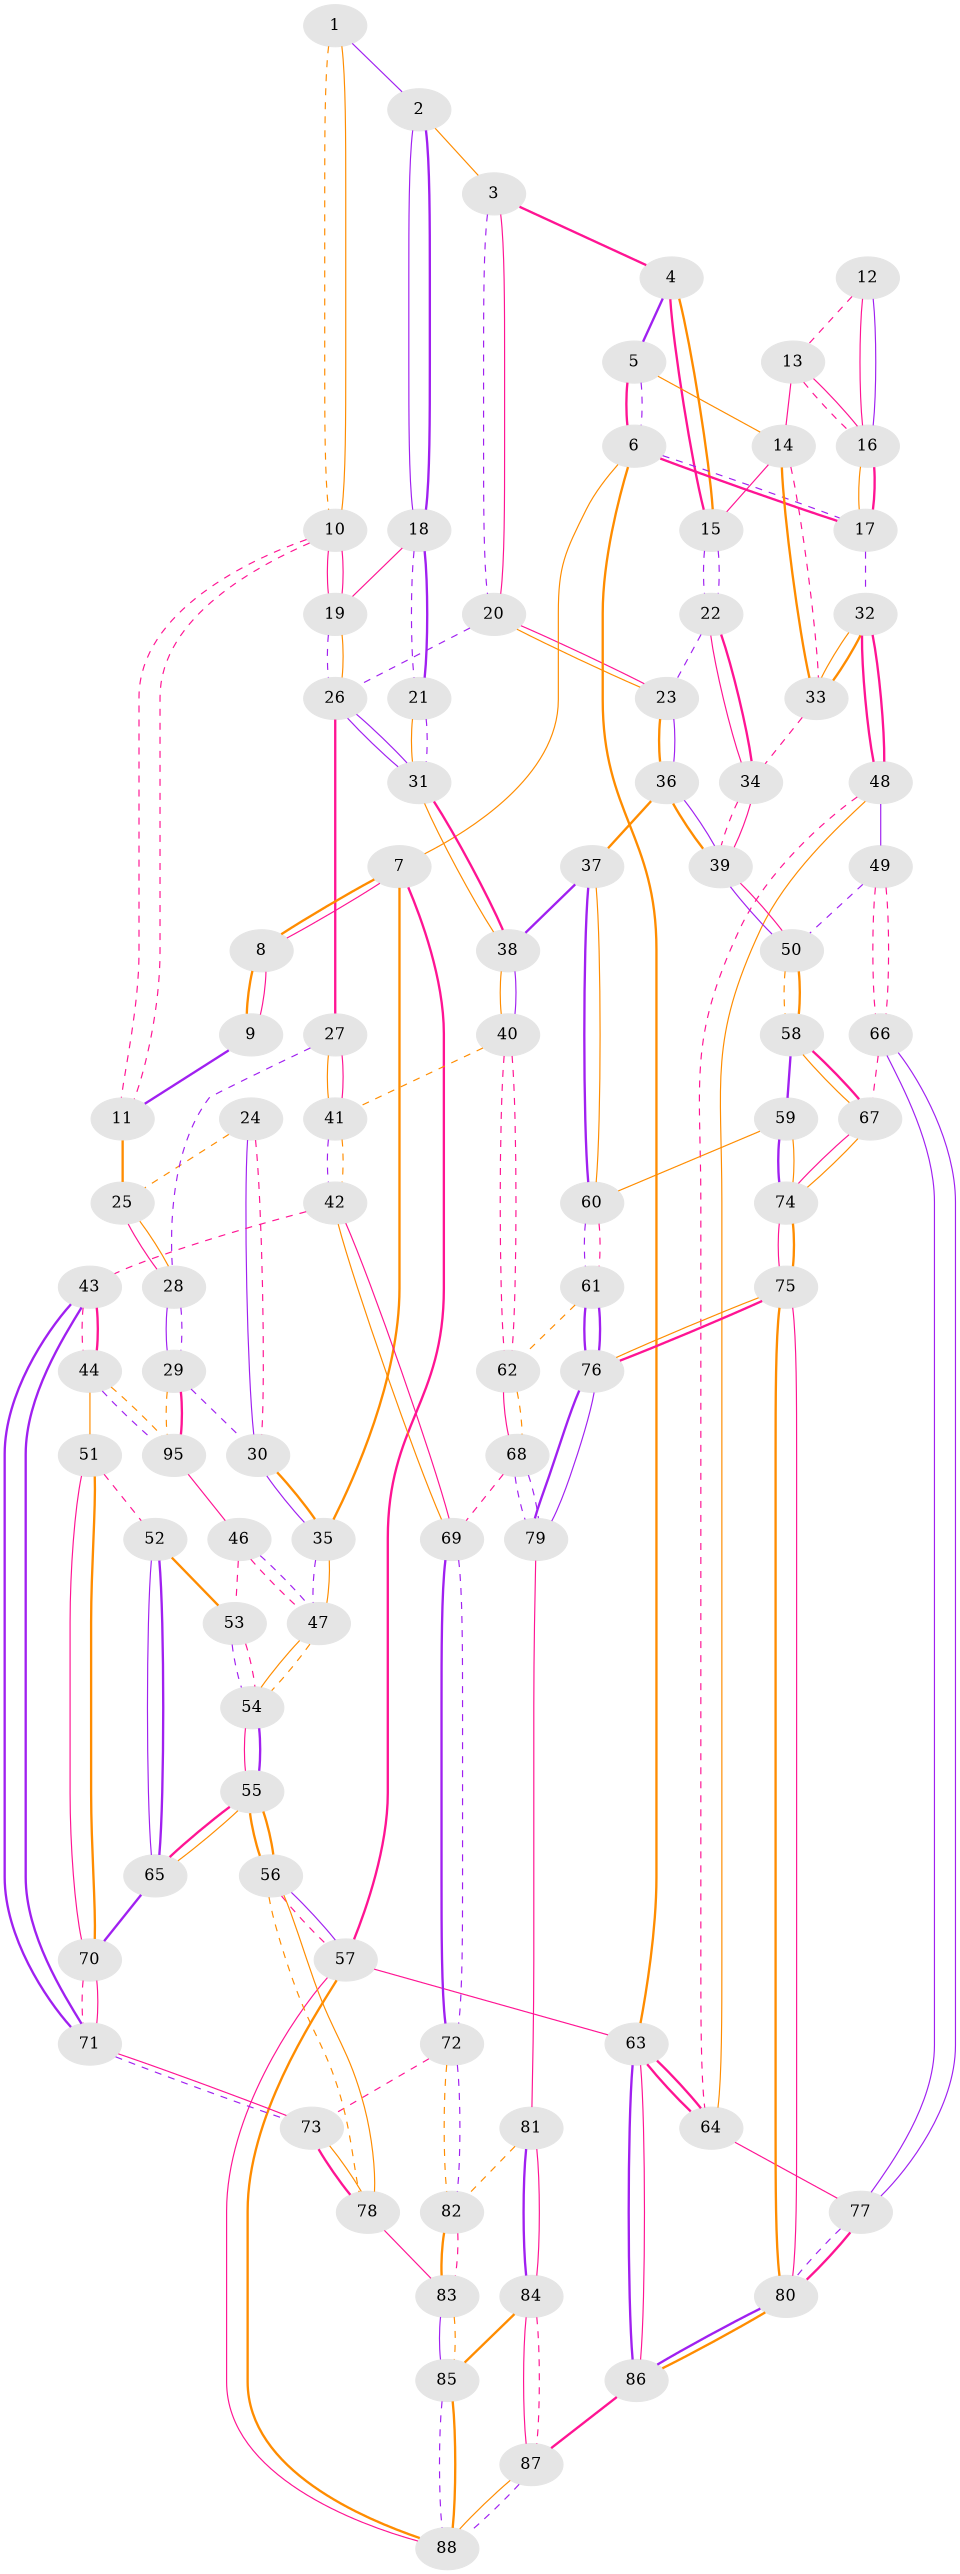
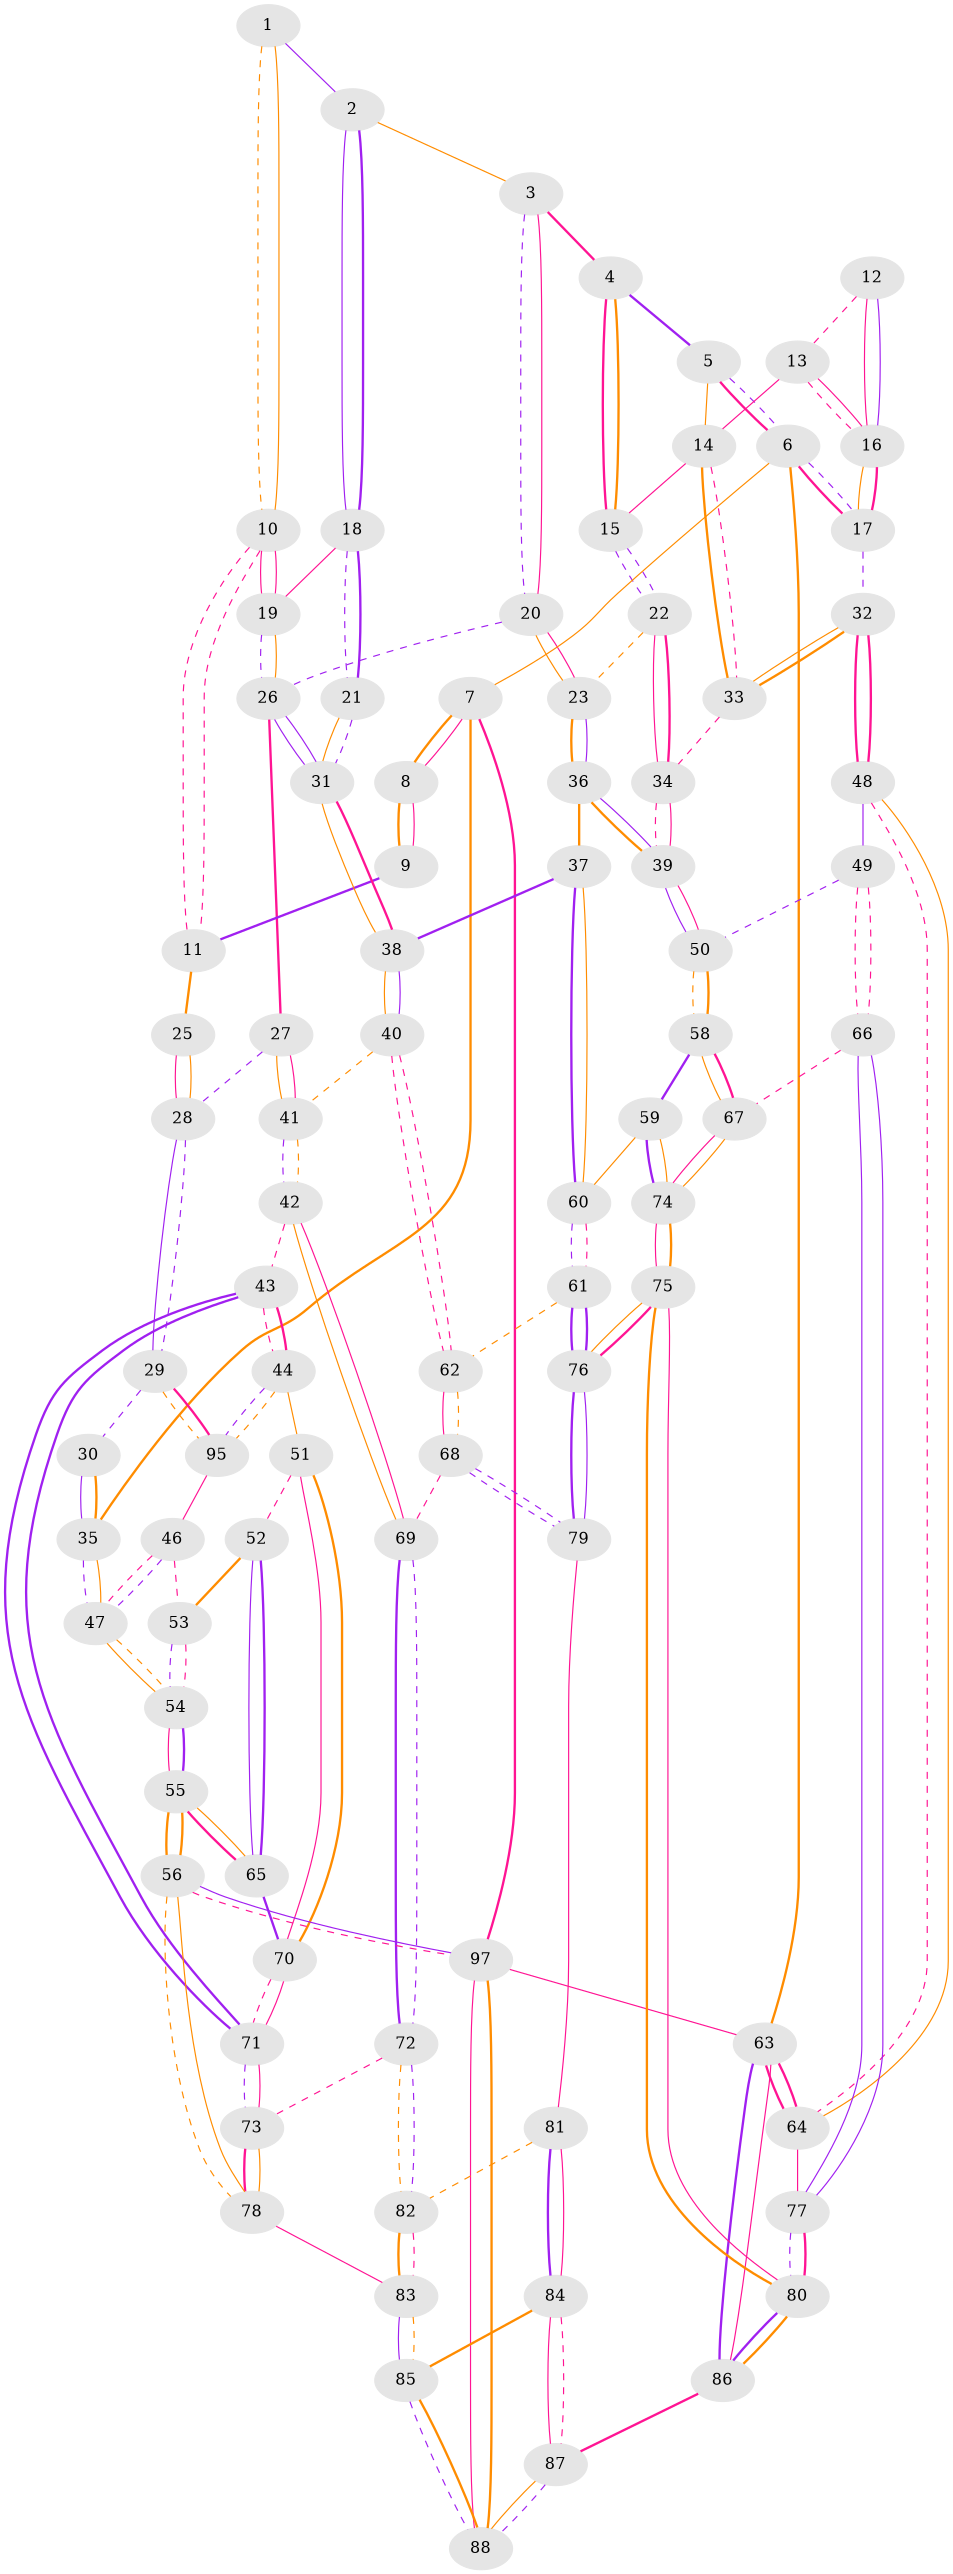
edge "22" -- "23": color purple -> darkorange
node "24": removed
node "57": label "57" -> "97"
